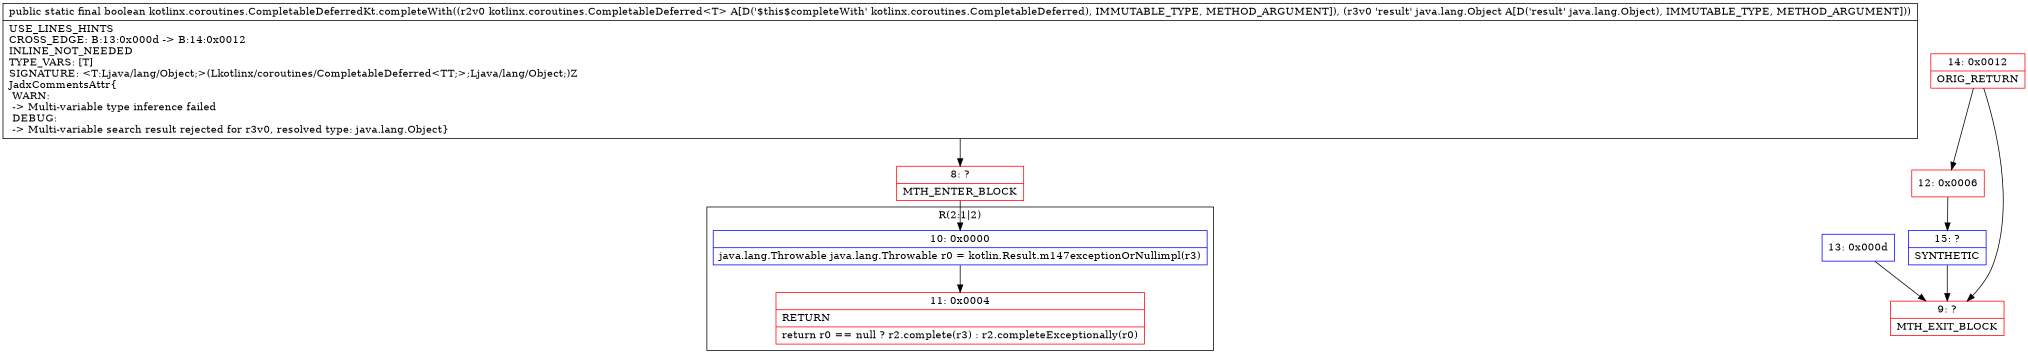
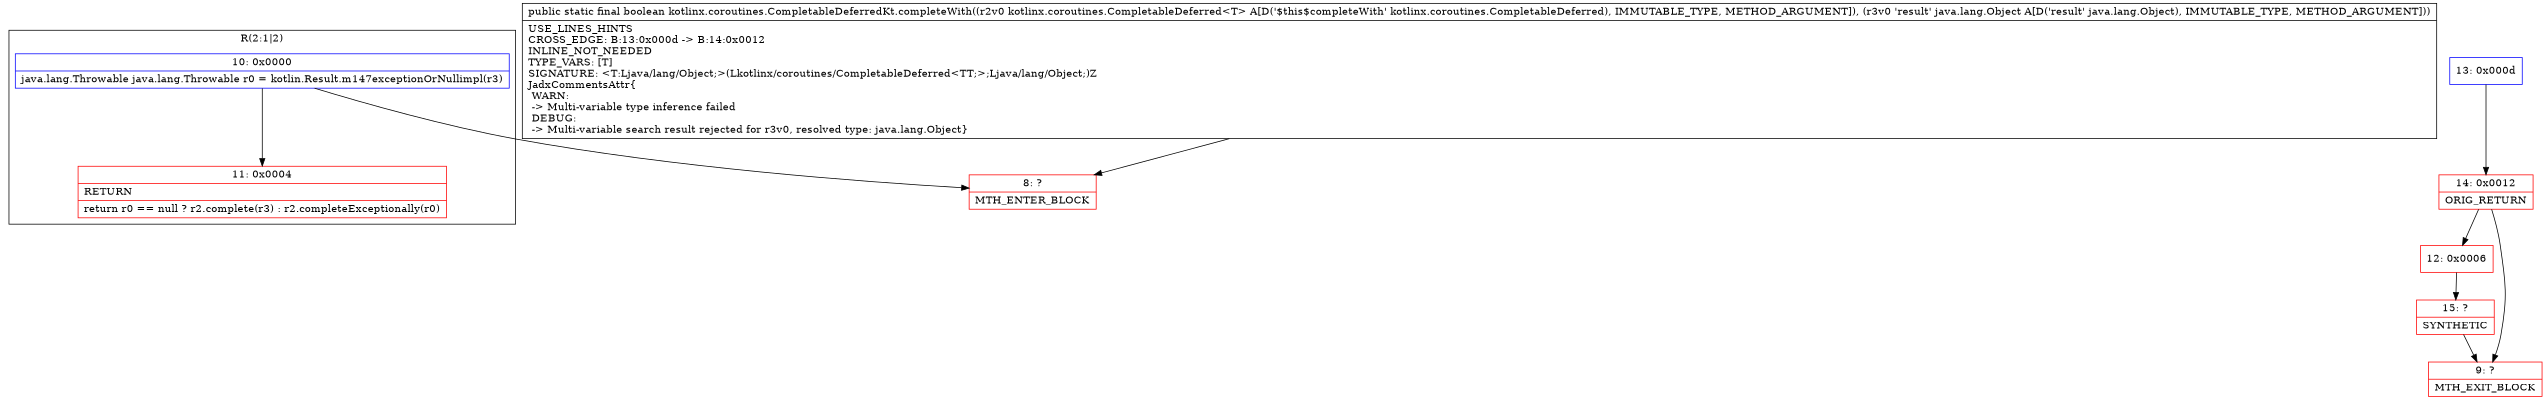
edge "8: ?" -> "10: 0x0000": reversed
node "15: ?": color blue -> red
edge "13: 0x000d" -> "9: ?": now "13: 0x000d" -> "14: 0x0012"
